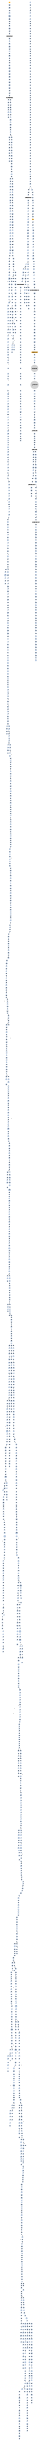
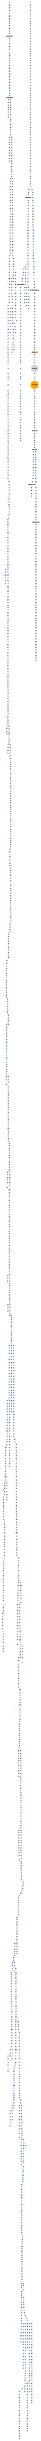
node "A--P--COMMODE-MSVCRT-DLL": fillcolor lightgrey -> orange
